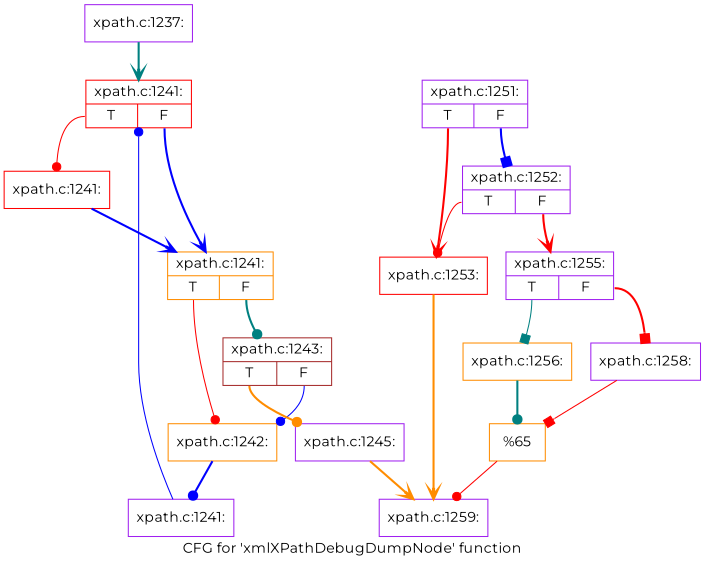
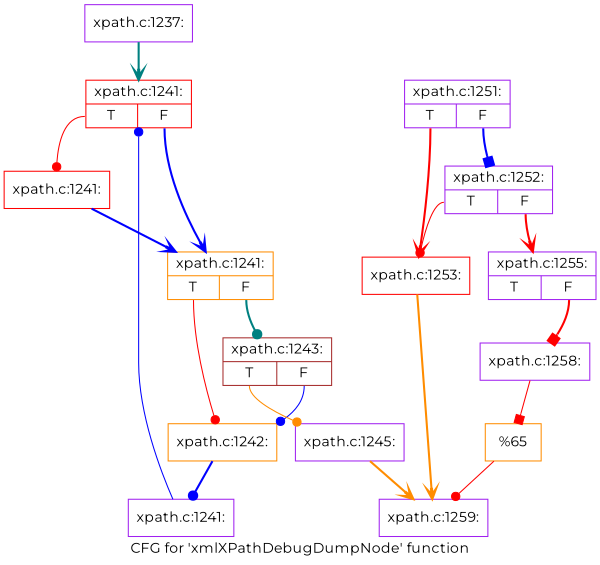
node "xpath.c:1256:": removed
edge "xpath.c:1243:" -> "xpath.c:1245:": style bold -> solid
